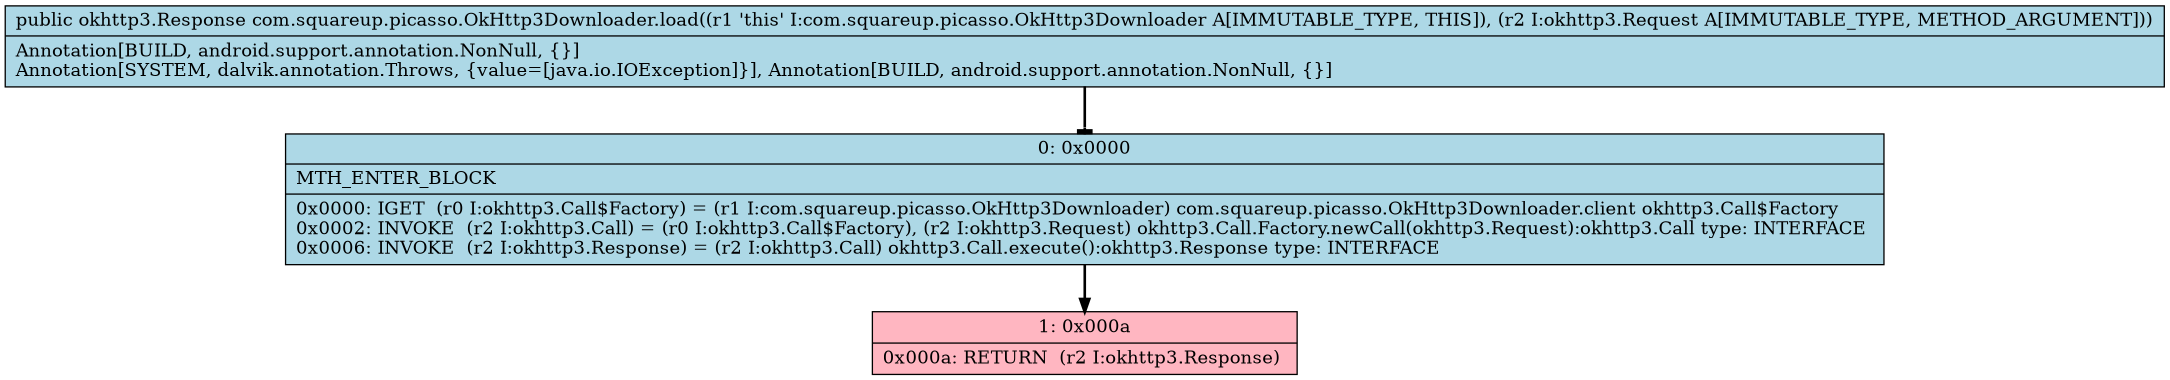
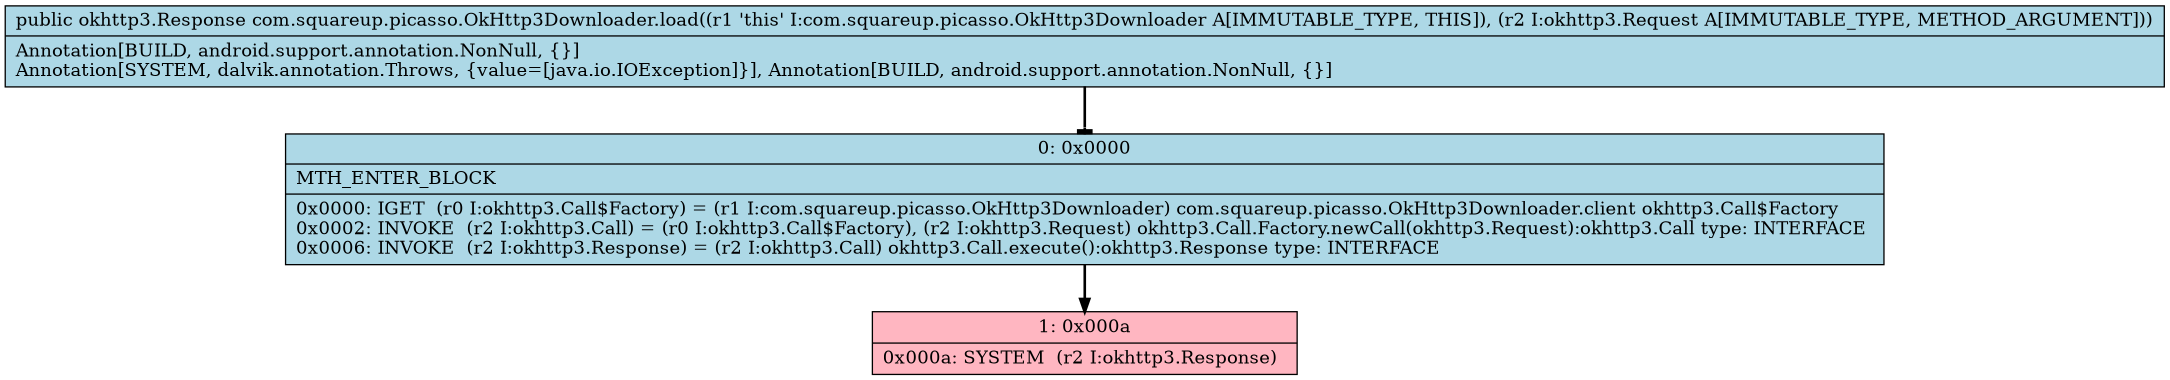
node "1: 0x000a": text "0x000a: RETURN  (r2 I:okhttp3.Response)" -> "0x000a: SYSTEM  (r2 I:okhttp3.Response)"
